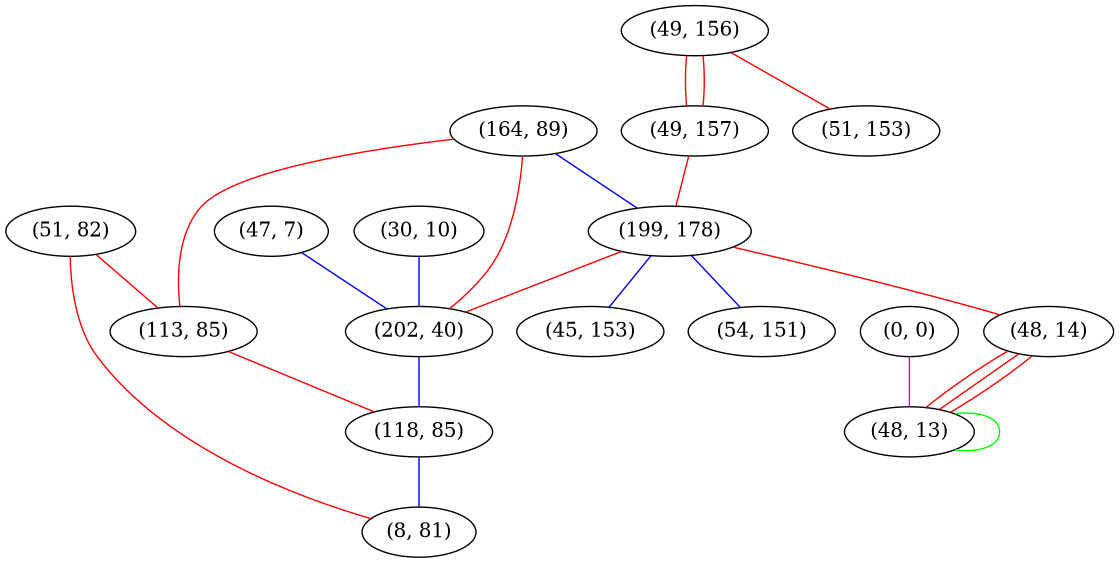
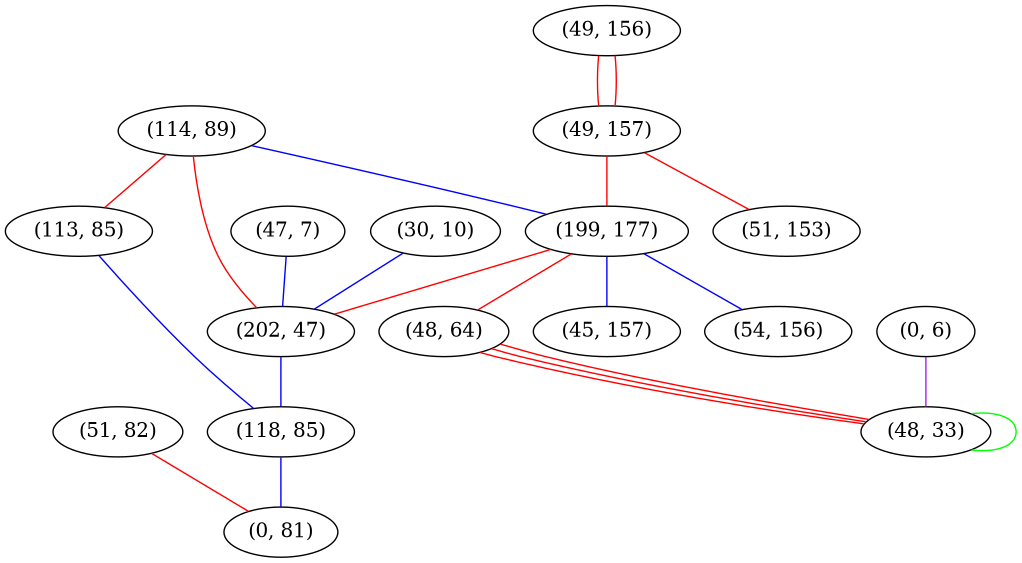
edge "(49, 156)" -- "(51, 153)": now "(49, 157)" -- "(51, 153)"
node "(164, 89)": label "(164, 89)" -> "(114, 89)"
node "(199, 178)": label "(199, 178)" -> "(199, 177)"
edge "(51, 82)" -- "(113, 85)": removed
node "(202, 40)": label "(202, 40)" -> "(202, 47)"
node "(45, 153)": label "(45, 153)" -> "(45, 157)"
node "(54, 151)": label "(54, 151)" -> "(54, 156)"
node "(0, 0)": label "(0, 0)" -> "(0, 6)"
node "(48, 14)": label "(48, 14)" -> "(48, 64)"
edge "(113, 85)" -- "(118, 85)": color red -> blue
node "(48, 13)": label "(48, 13)" -> "(48, 33)"
node "(8, 81)": label "(8, 81)" -> "(0, 81)"
